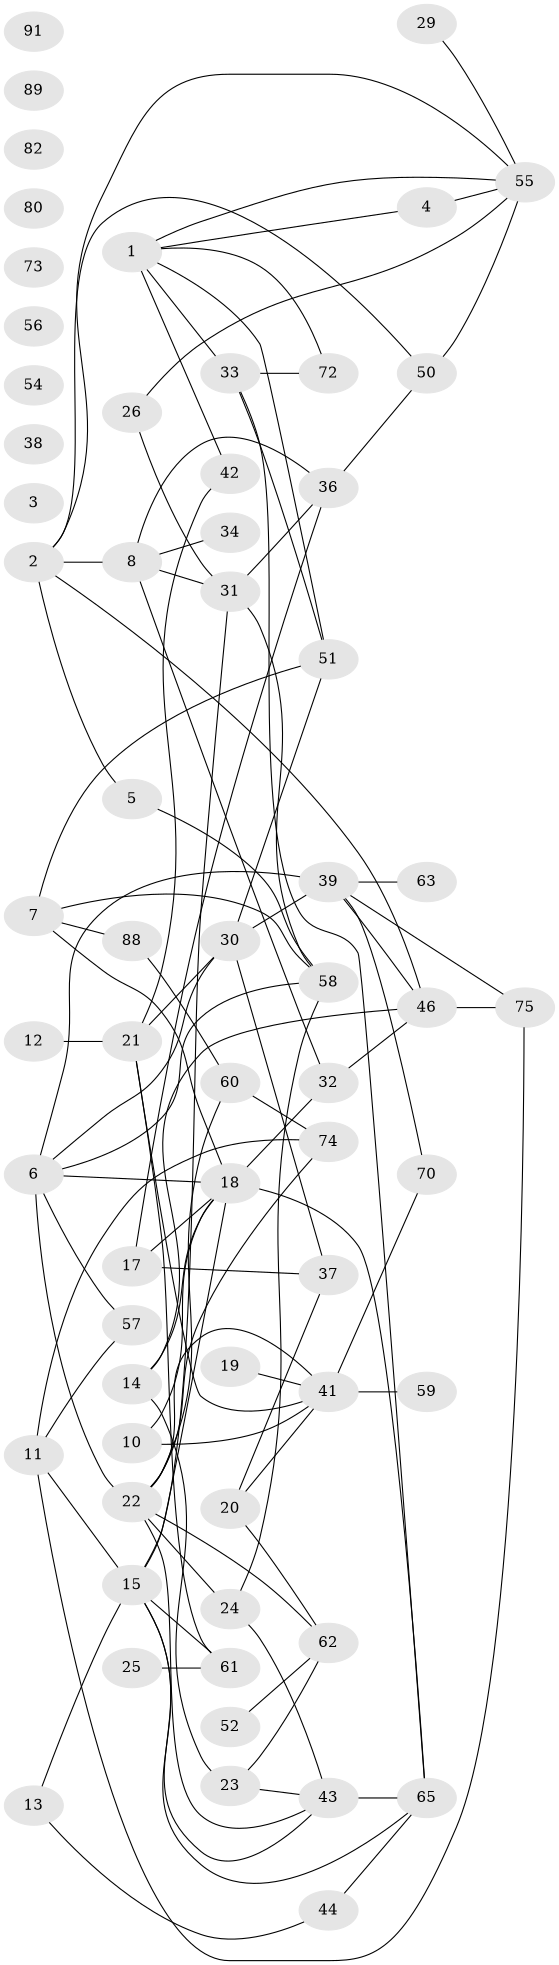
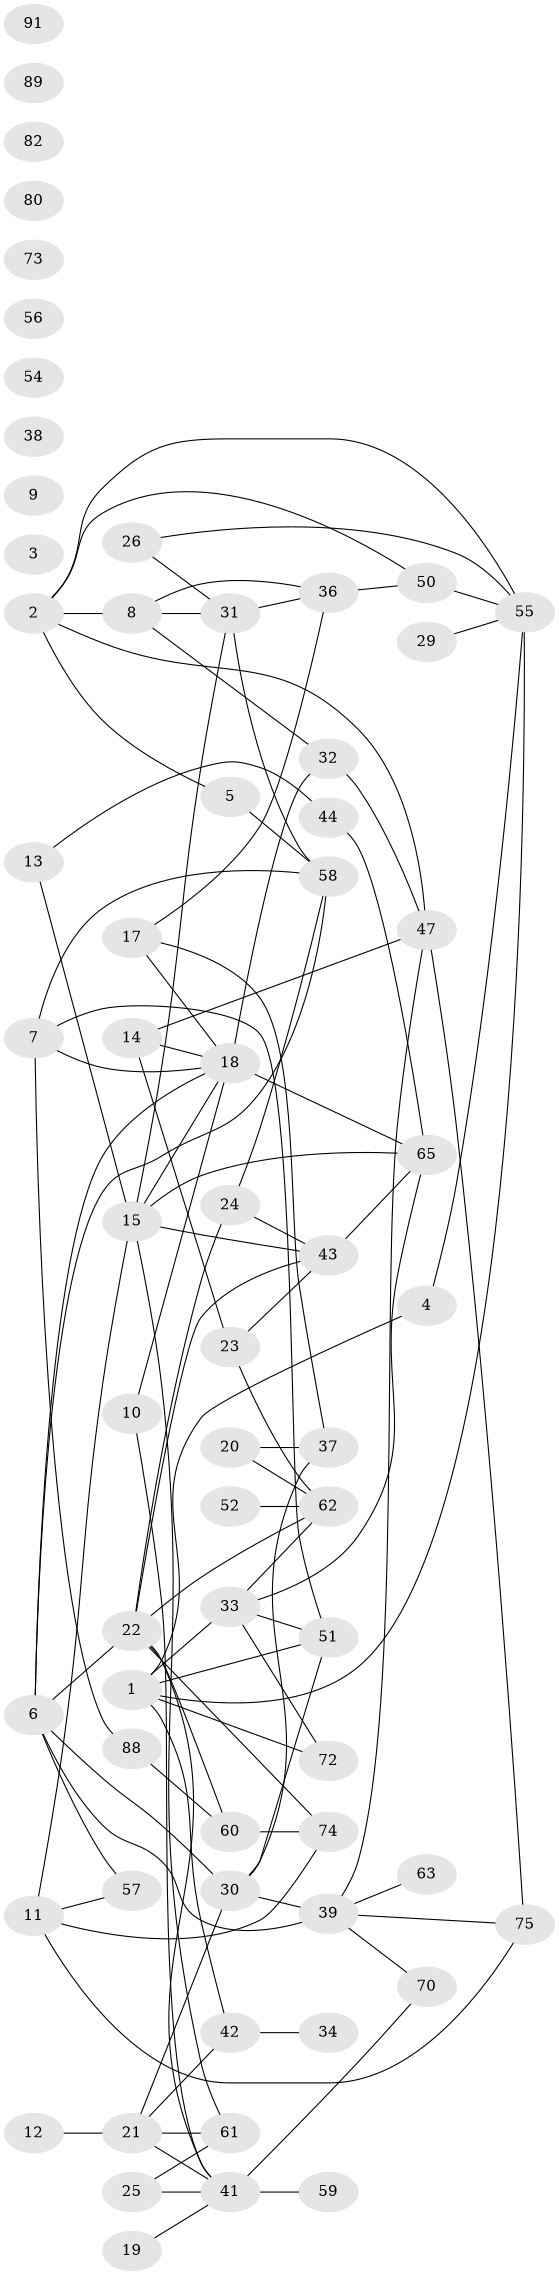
node "9": added
edge "34" -- "8": now "34" -- "42"
node "46": label "46" -> "47"
edge "41" -- "20": now "41" -- "25"
edge "62" -- "33": added
